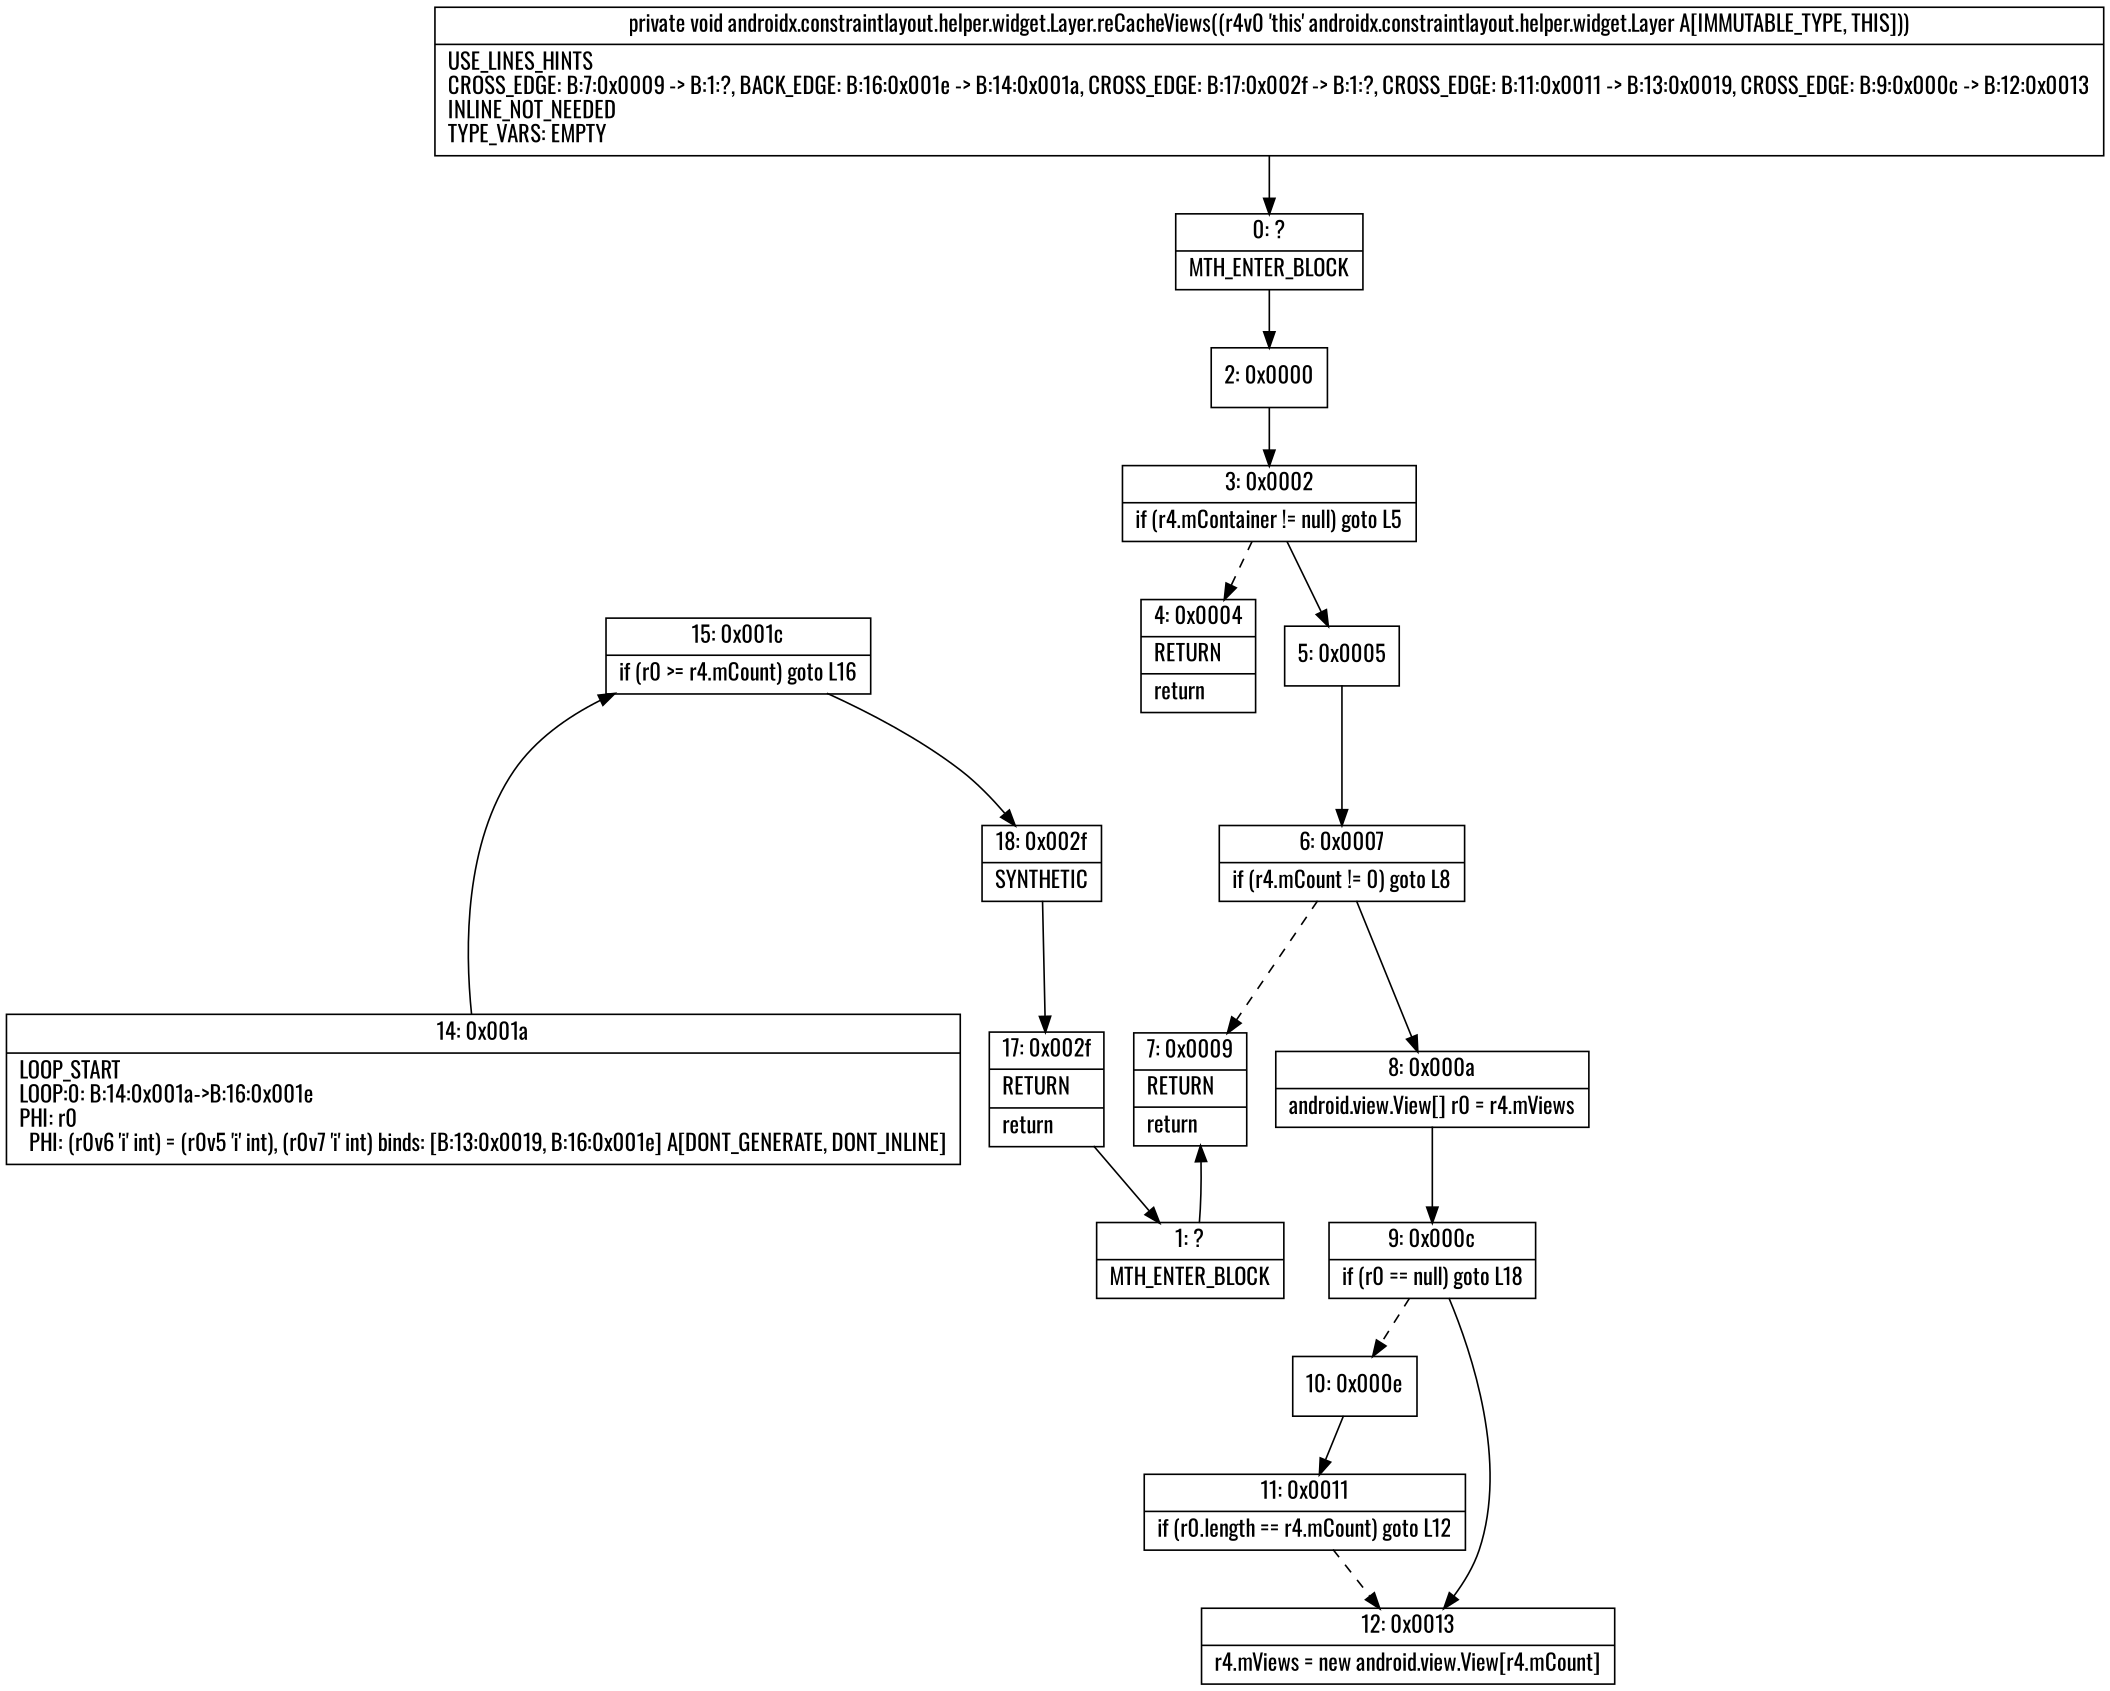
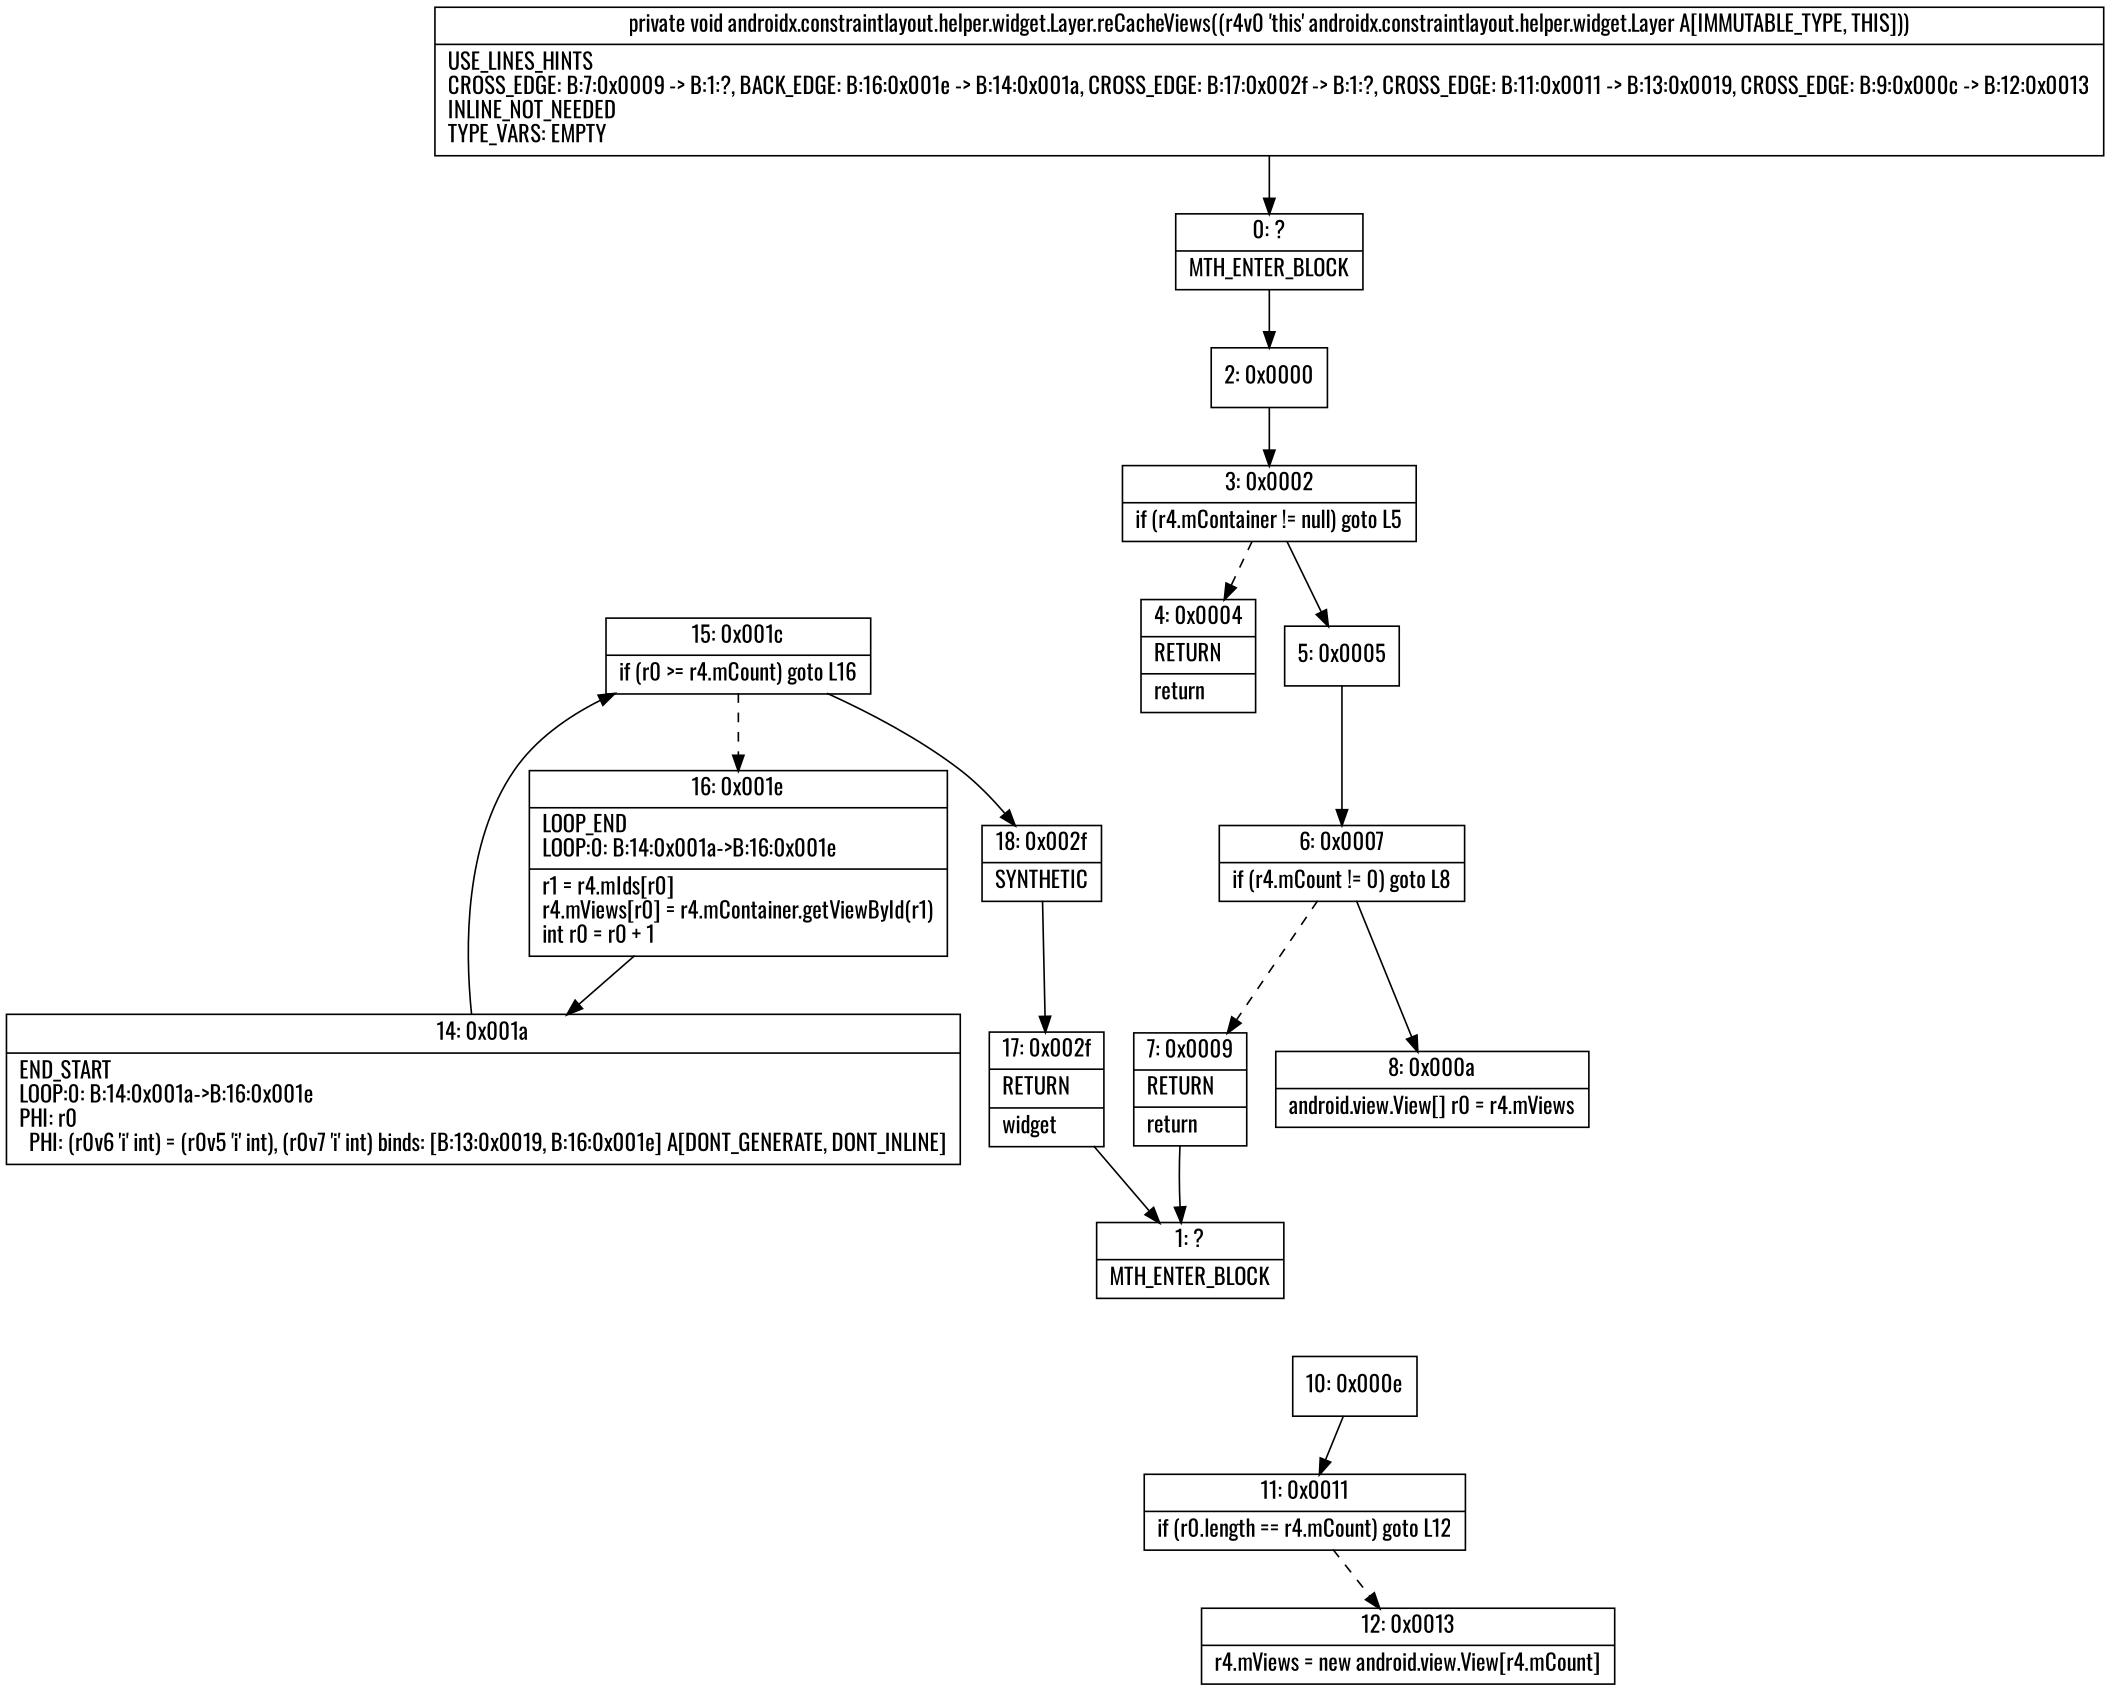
node "16: 0x001e": added
node "14: 0x001a": text "LOOP_START" -> "END_START"
node "17: 0x002f": text "return" -> "widget"
edge "1: ?" -> "7: 0x0009": reversed
node "9: 0x000c": removed
